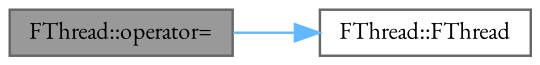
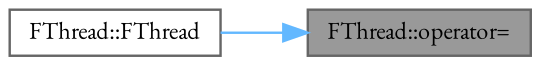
edge "FThread::operator=" -> "FThread::FThread": reversed
